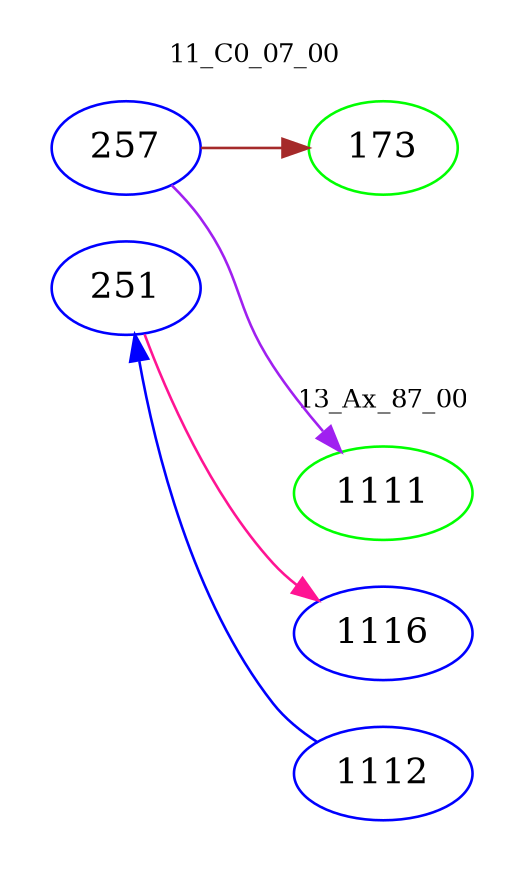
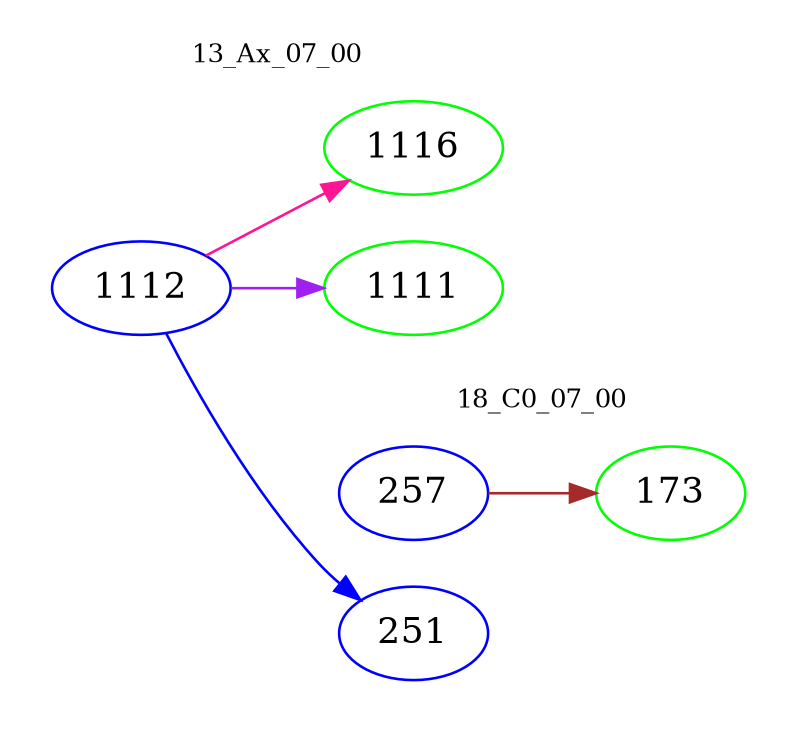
cluster "11_C0_07_00": label "11_C0_07_00" -> "18_C0_07_00"
edge "257" -> "1111": now "1112" -> "1111"
cluster "13_Ax_87_00": label "13_Ax_87_00" -> "13_Ax_07_00"
edge "251" -> "1116": now "1112" -> "1116"
node "1116": color blue -> green
